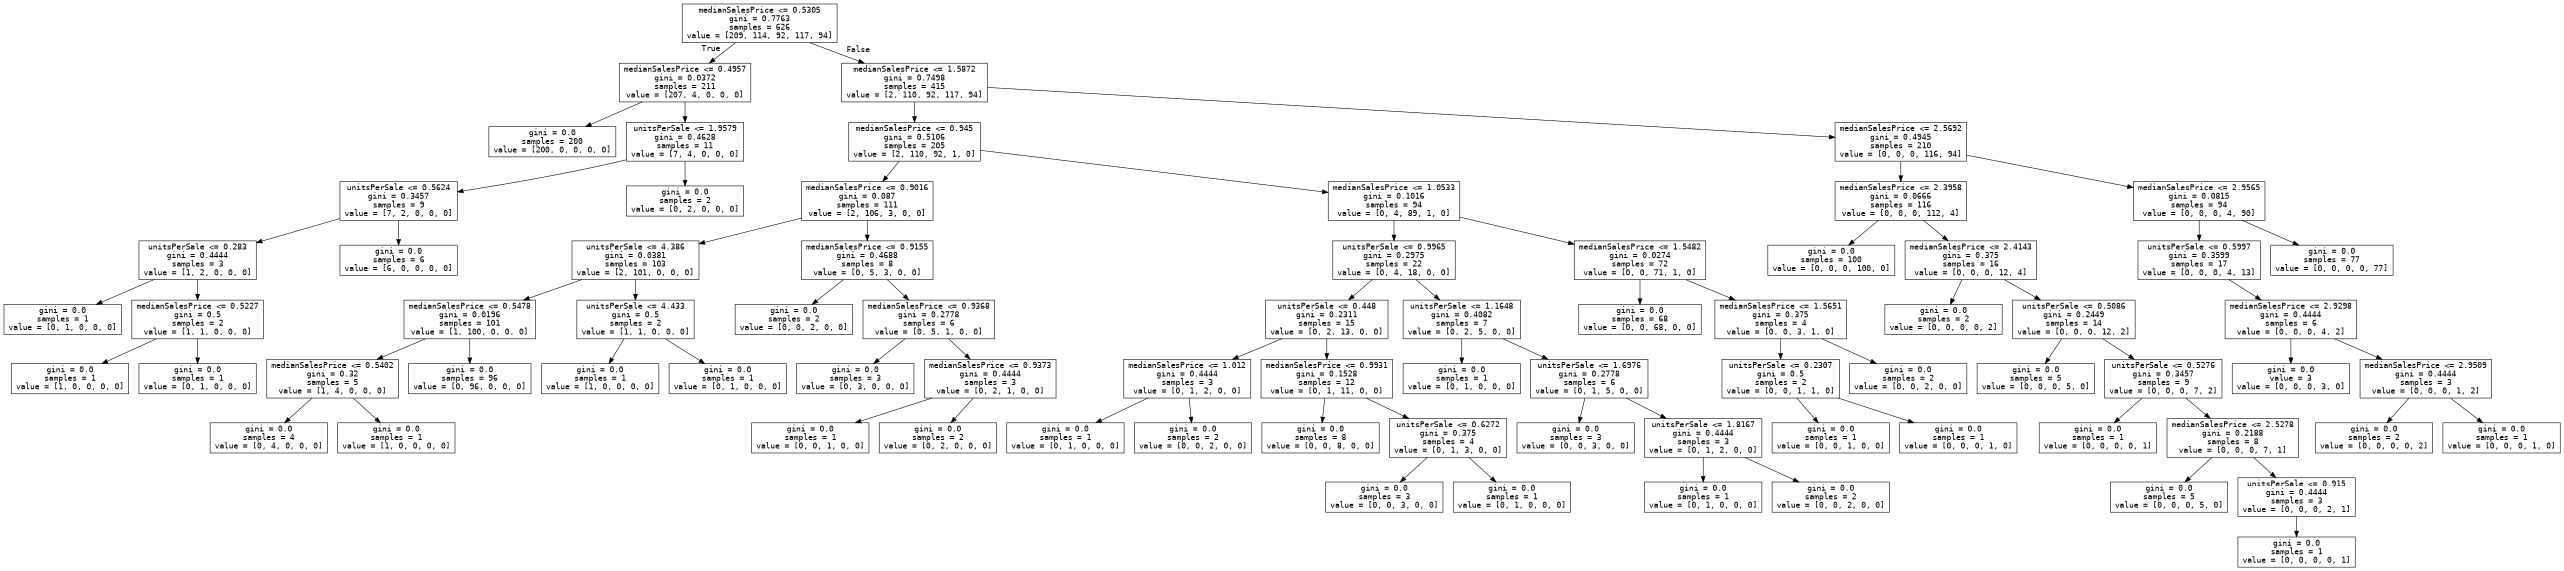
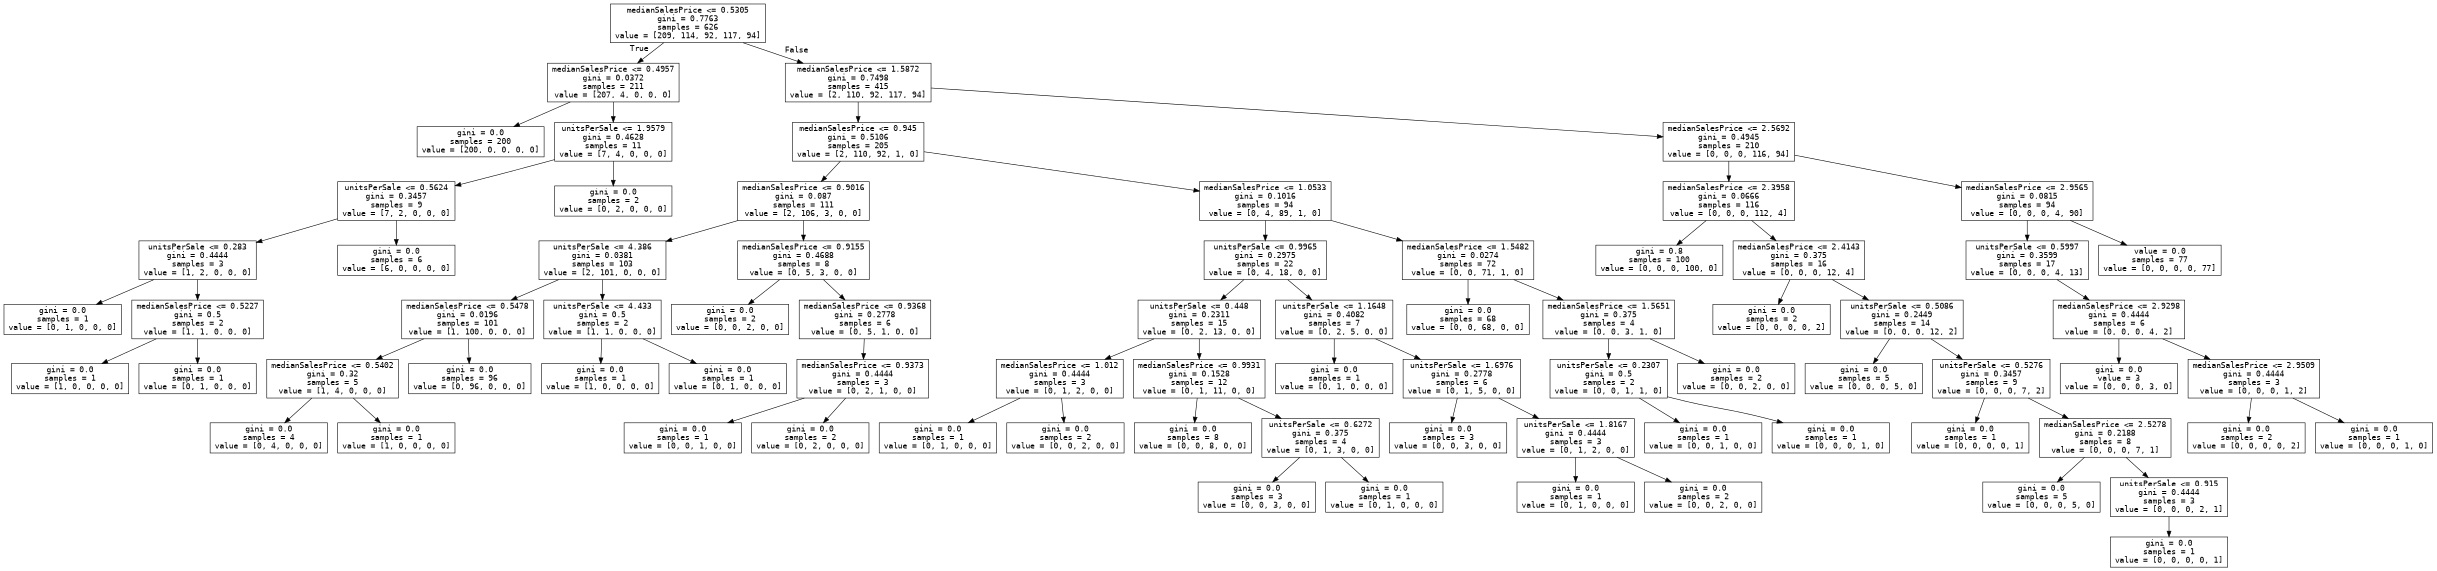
node "gini = 0.0 samples = 100 value = [0, 0, 0, 100, 0]": label "gini = 0.0 samples = 100 value = [0, 0, 0, 100, 0]" -> "gini = 0.8 samples = 100 value = [0, 0, 0, 100, 0]"
node "gini = 0.0 samples = 77 value = [0, 0, 0, 0, 77]": label "gini = 0.0 samples = 77 value = [0, 0, 0, 0, 77]" -> "value = 0.0 samples = 77 value = [0, 0, 0, 0, 77]"
node "gini = 0.0 samples = 3 value = [0, 3, 0, 0, 0]": removed
